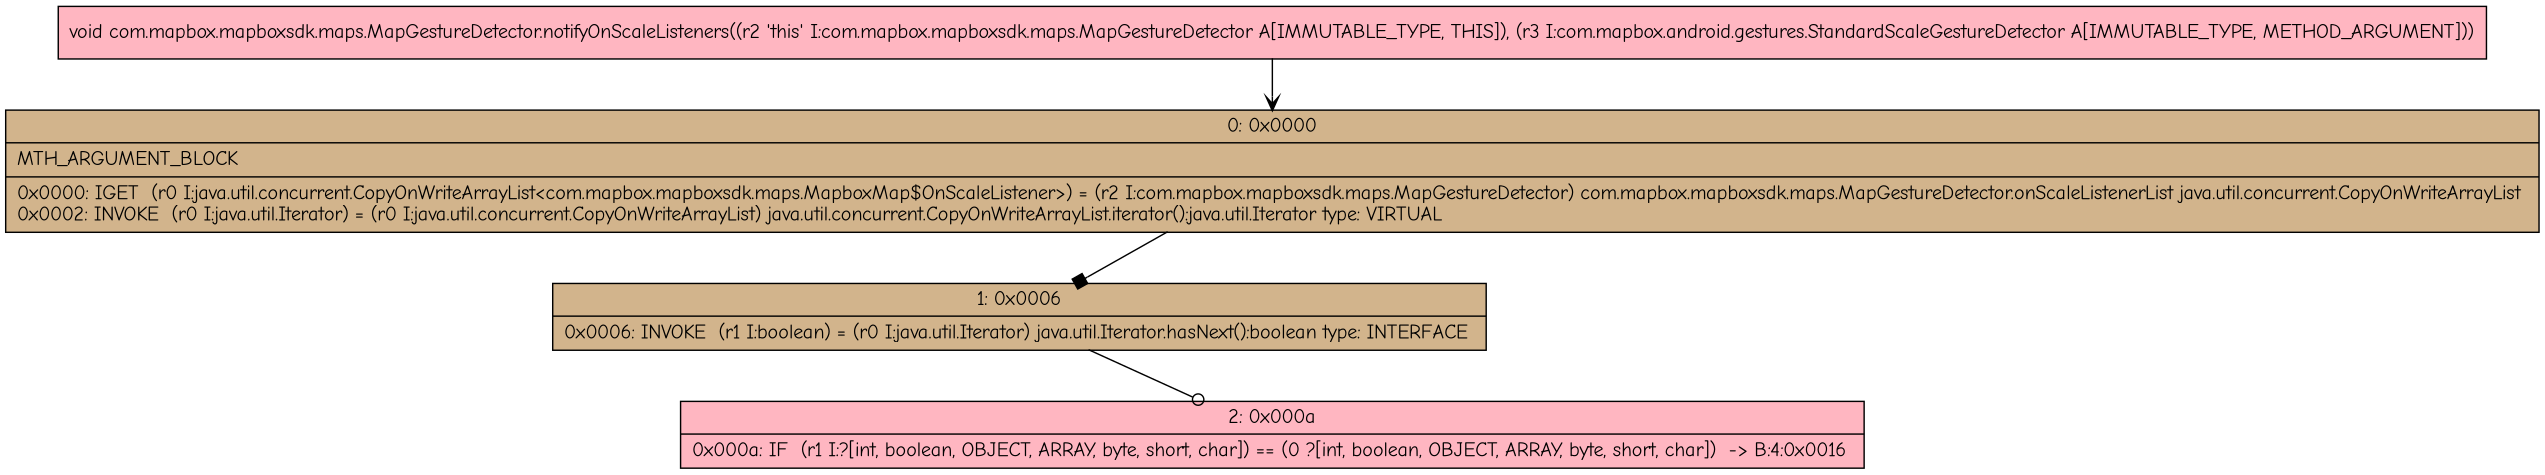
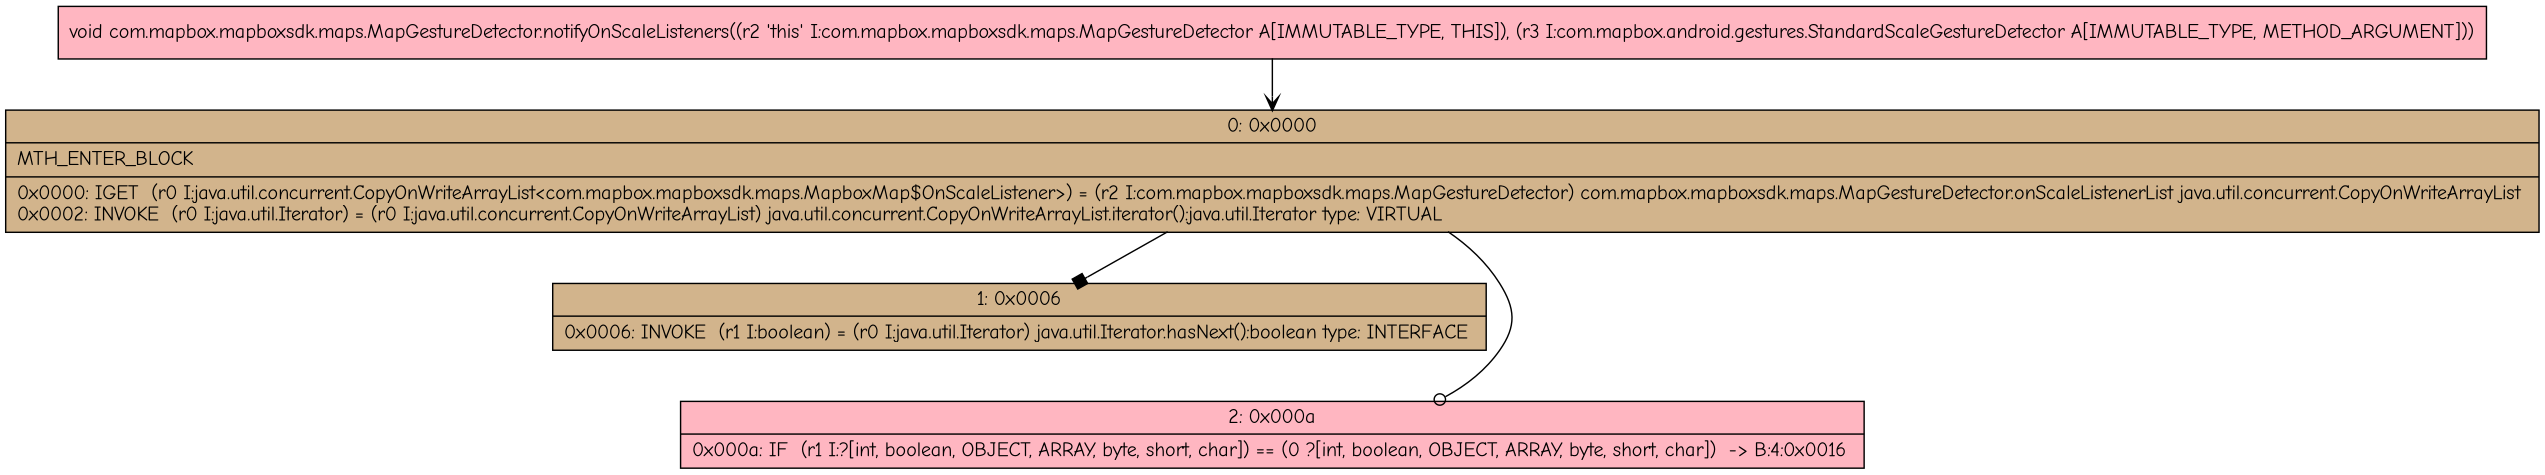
node "0: 0x0000": text "MTH_ARGUMENT_BLOCK" -> "MTH_ENTER_BLOCK"
edge "1: 0x0006" -> "2: 0x000a": now "0: 0x0000" -> "2: 0x000a"
